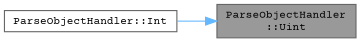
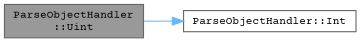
edge "ParseObjectHandler::Int" -> "ParseObjectHandler ::Uint": reversed
